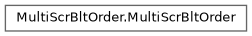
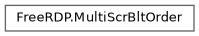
node "MultiScrBltOrder.MultiScrBltOrder": label "MultiScrBltOrder.MultiScrBltOrder" -> "FreeRDP.MultiScrBltOrder"
